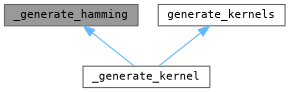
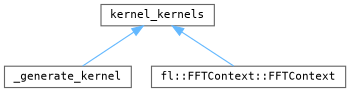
node "_generate_hamming": removed
node "generate_kernels": label "generate_kernels" -> "kernel_kernels"
node "fl::FFTContext::FFTContext": added
